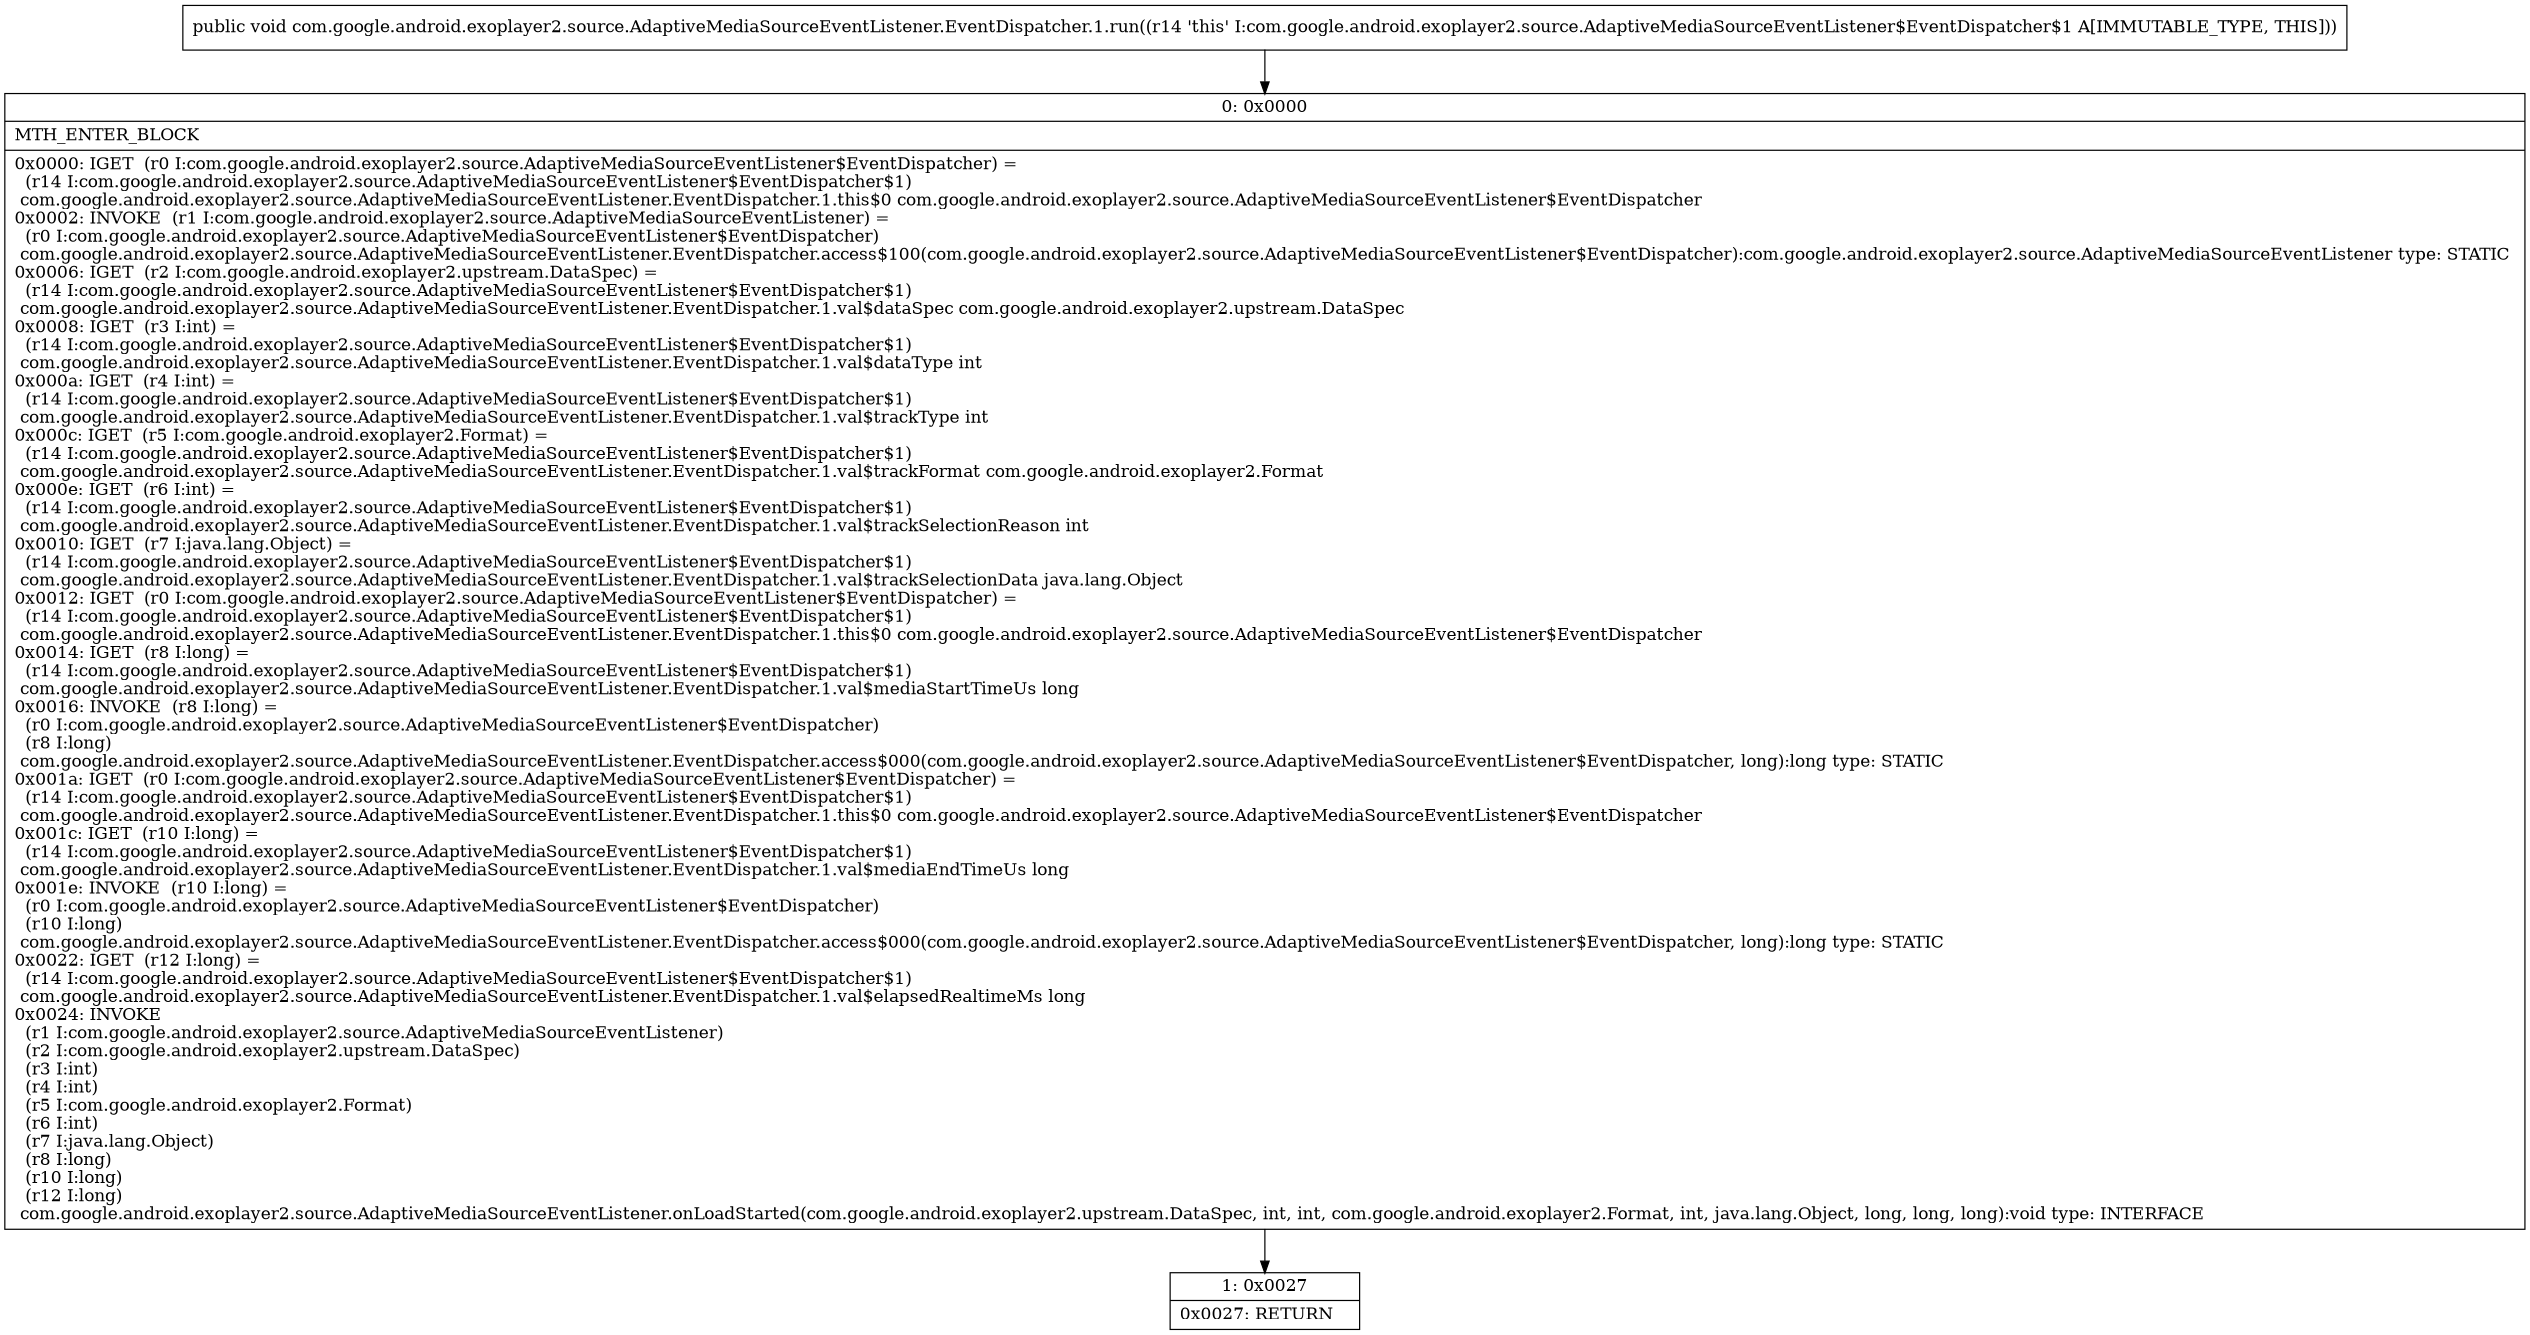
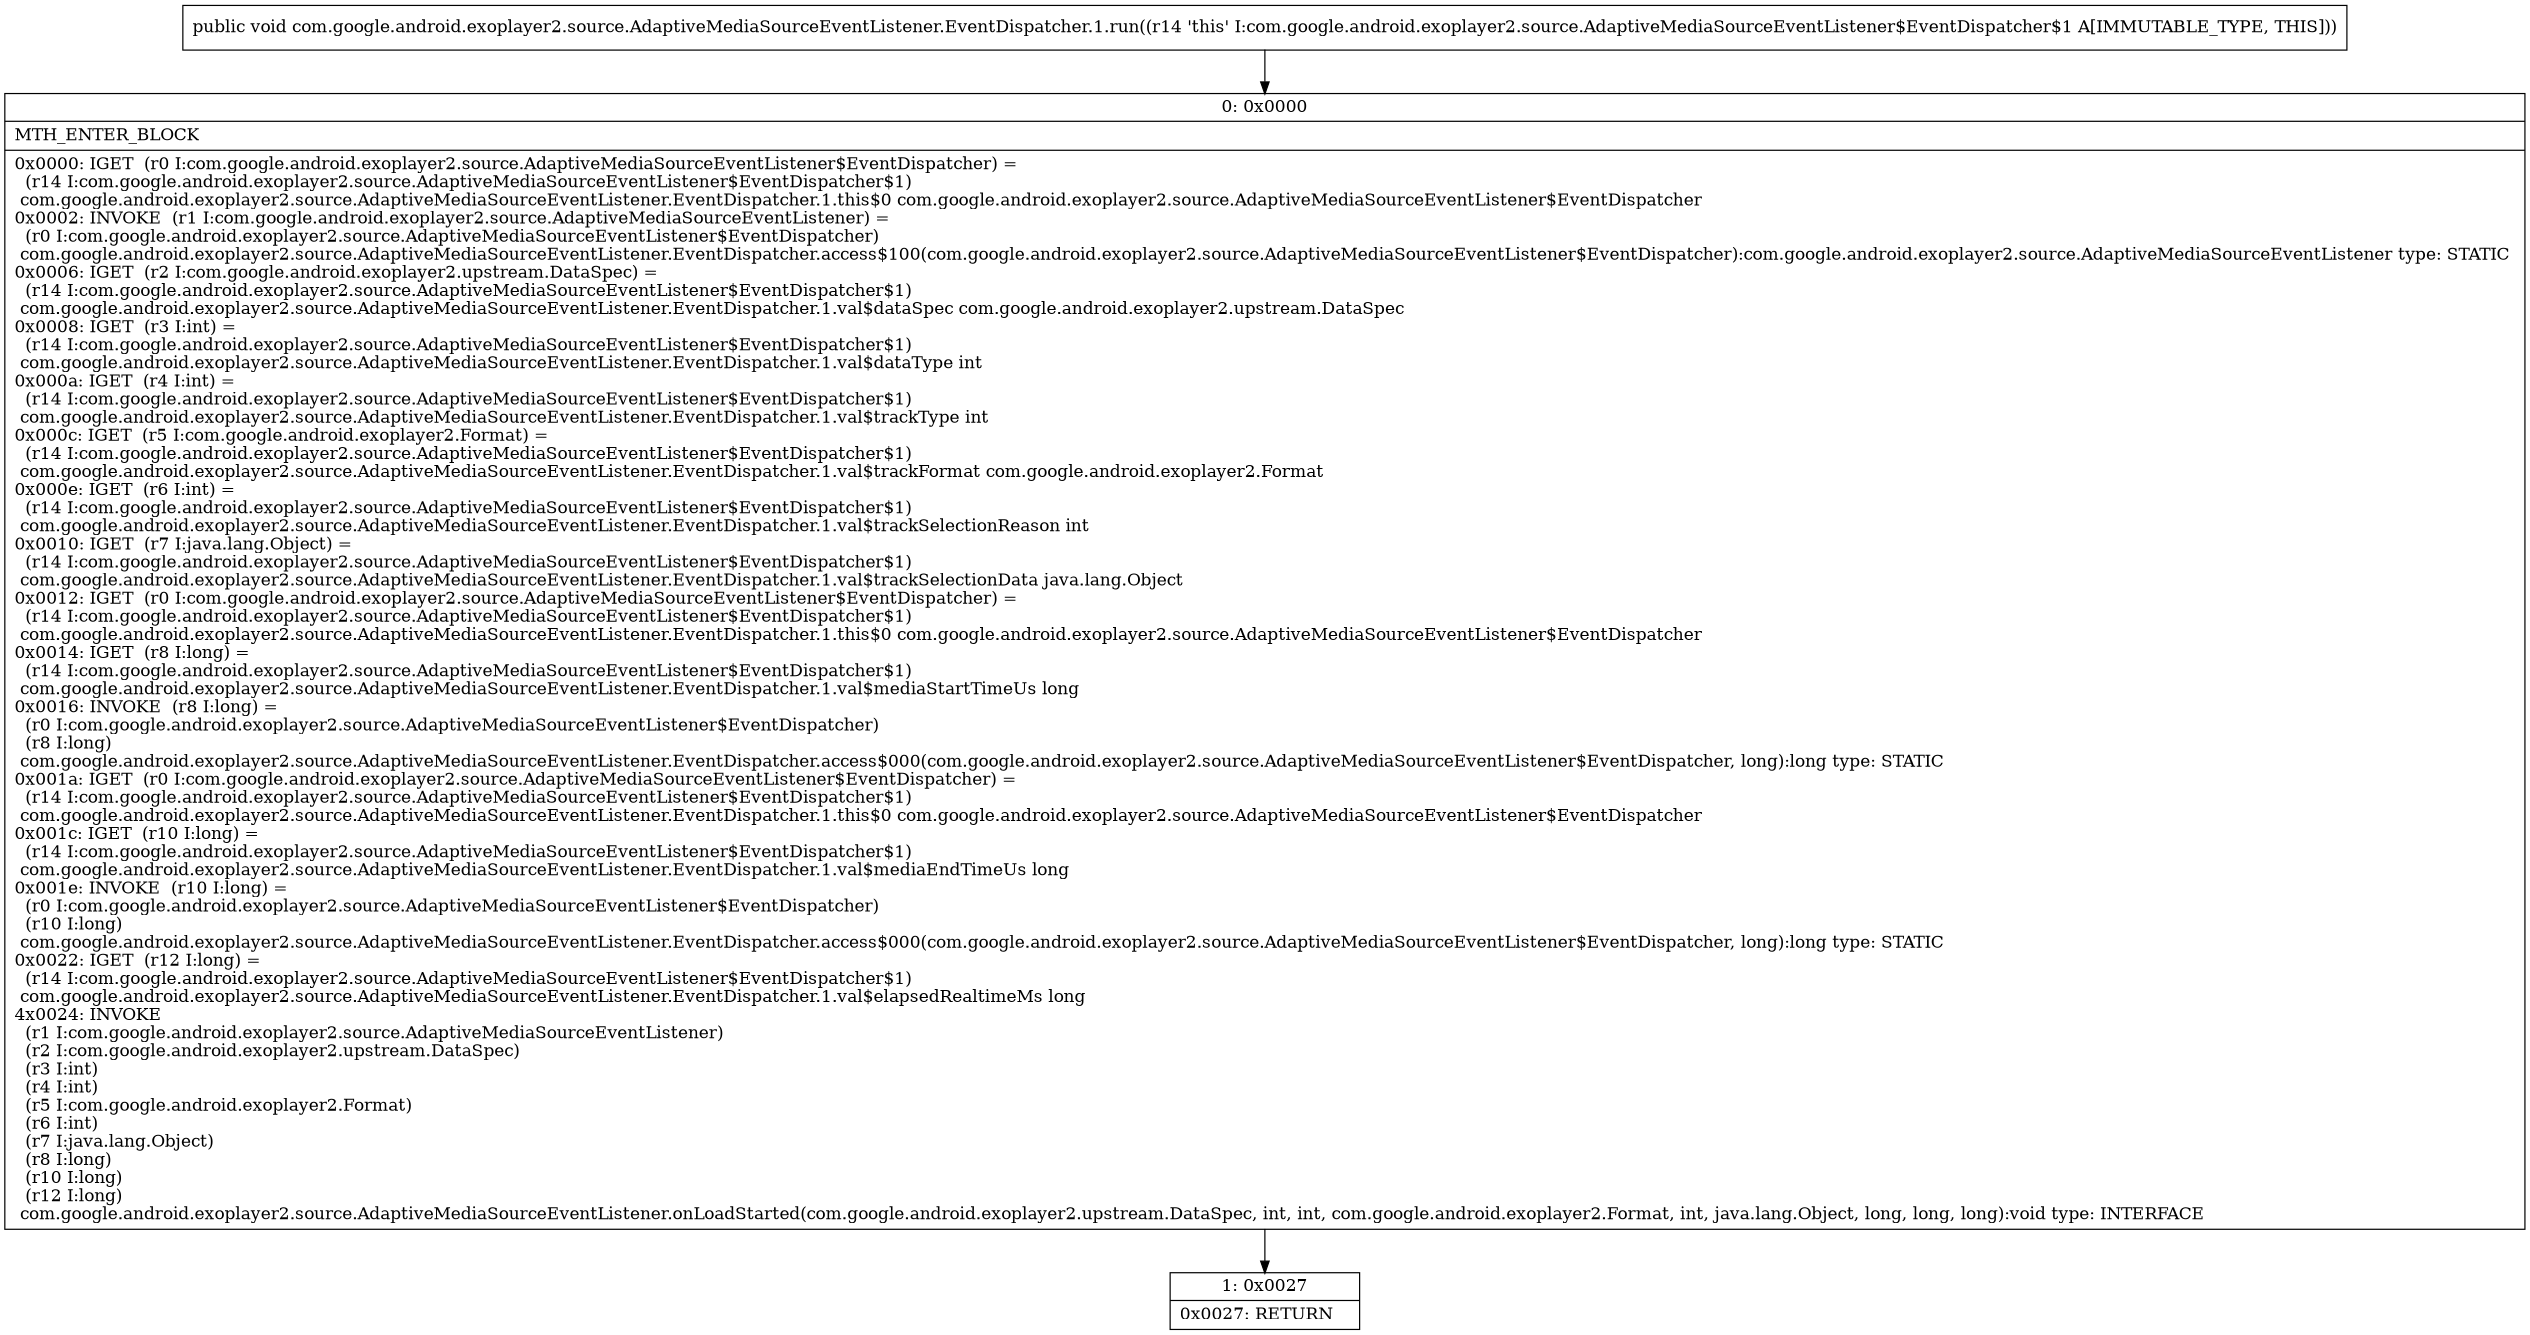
node "0: 0x0000": text "0x0024: INVOKE" -> "4x0024: INVOKE"
